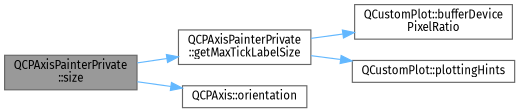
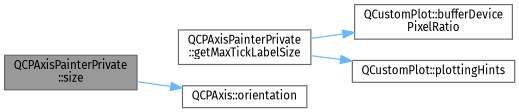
edge "QCPAxisPainterPrivate ::size" -> "QCPAxisPainterPrivate ::getMaxTickLabelSize": removed
